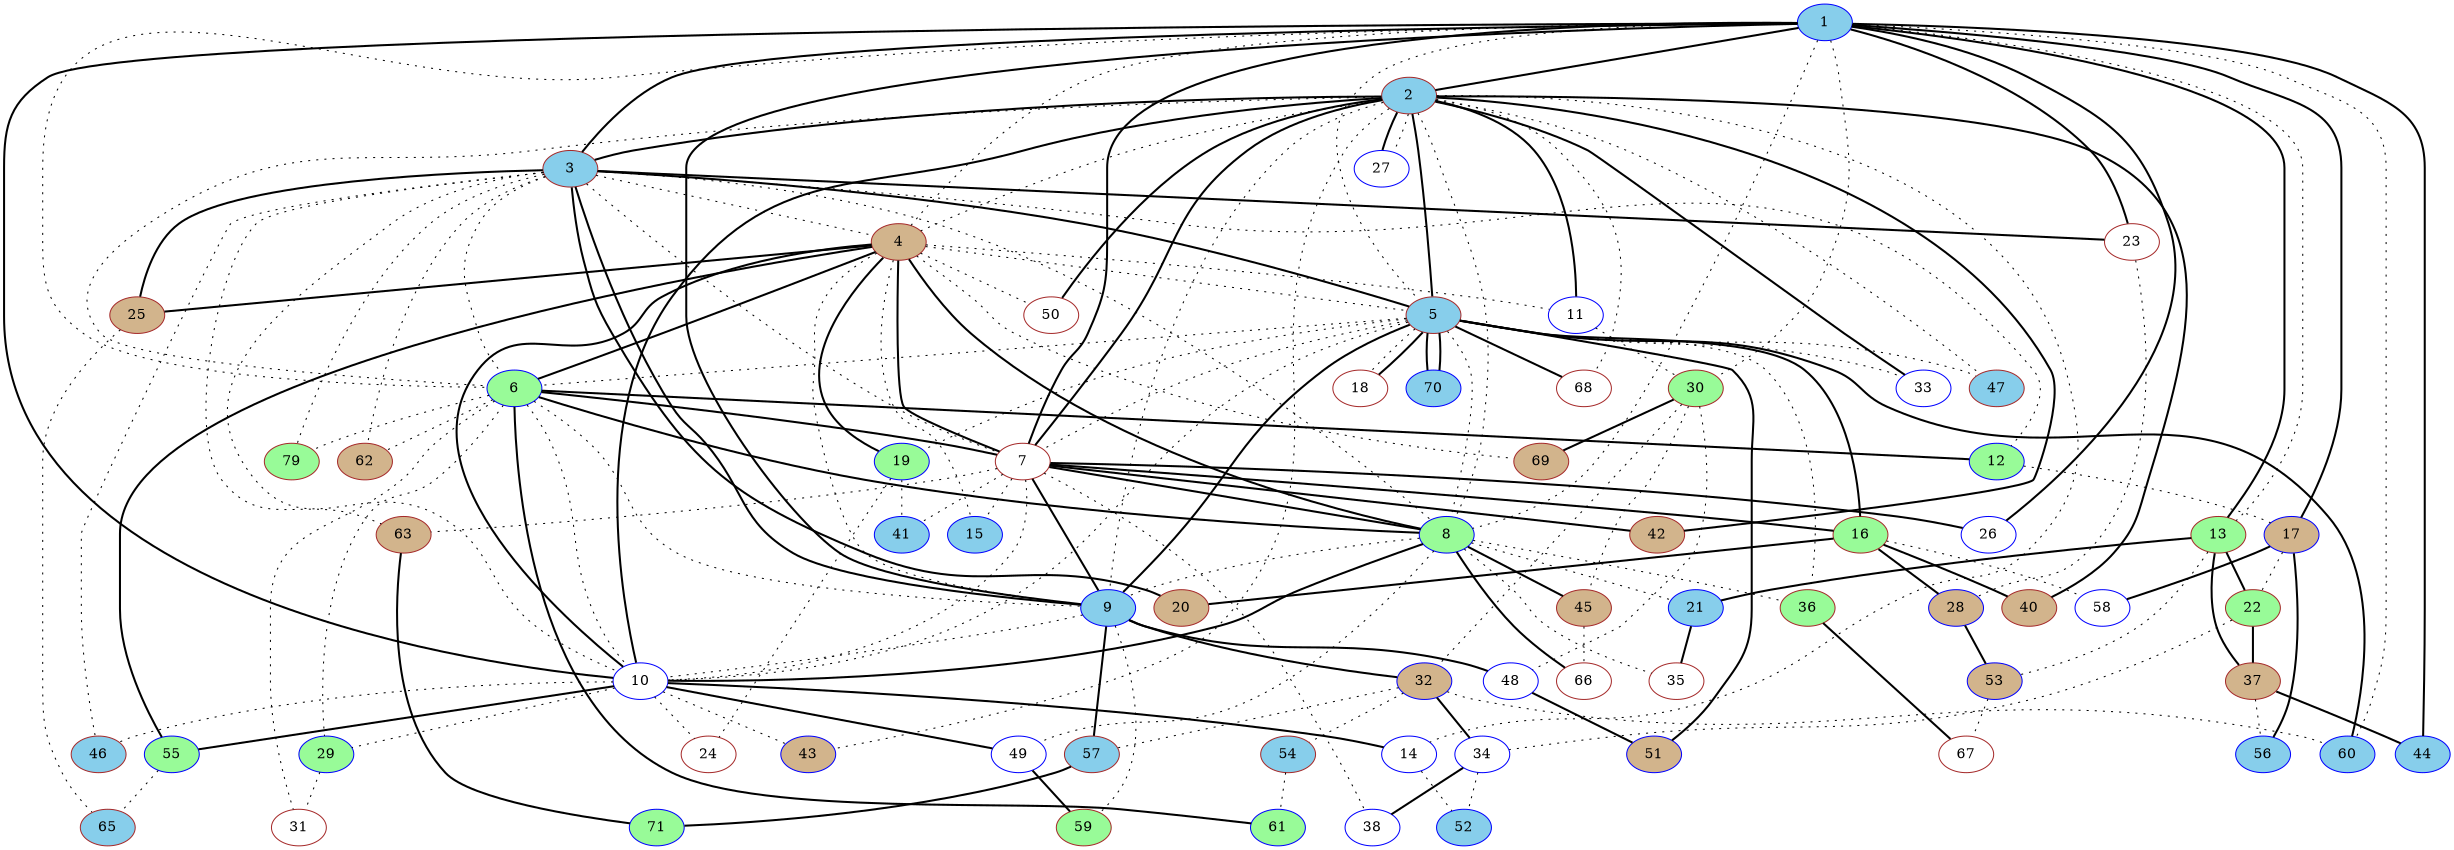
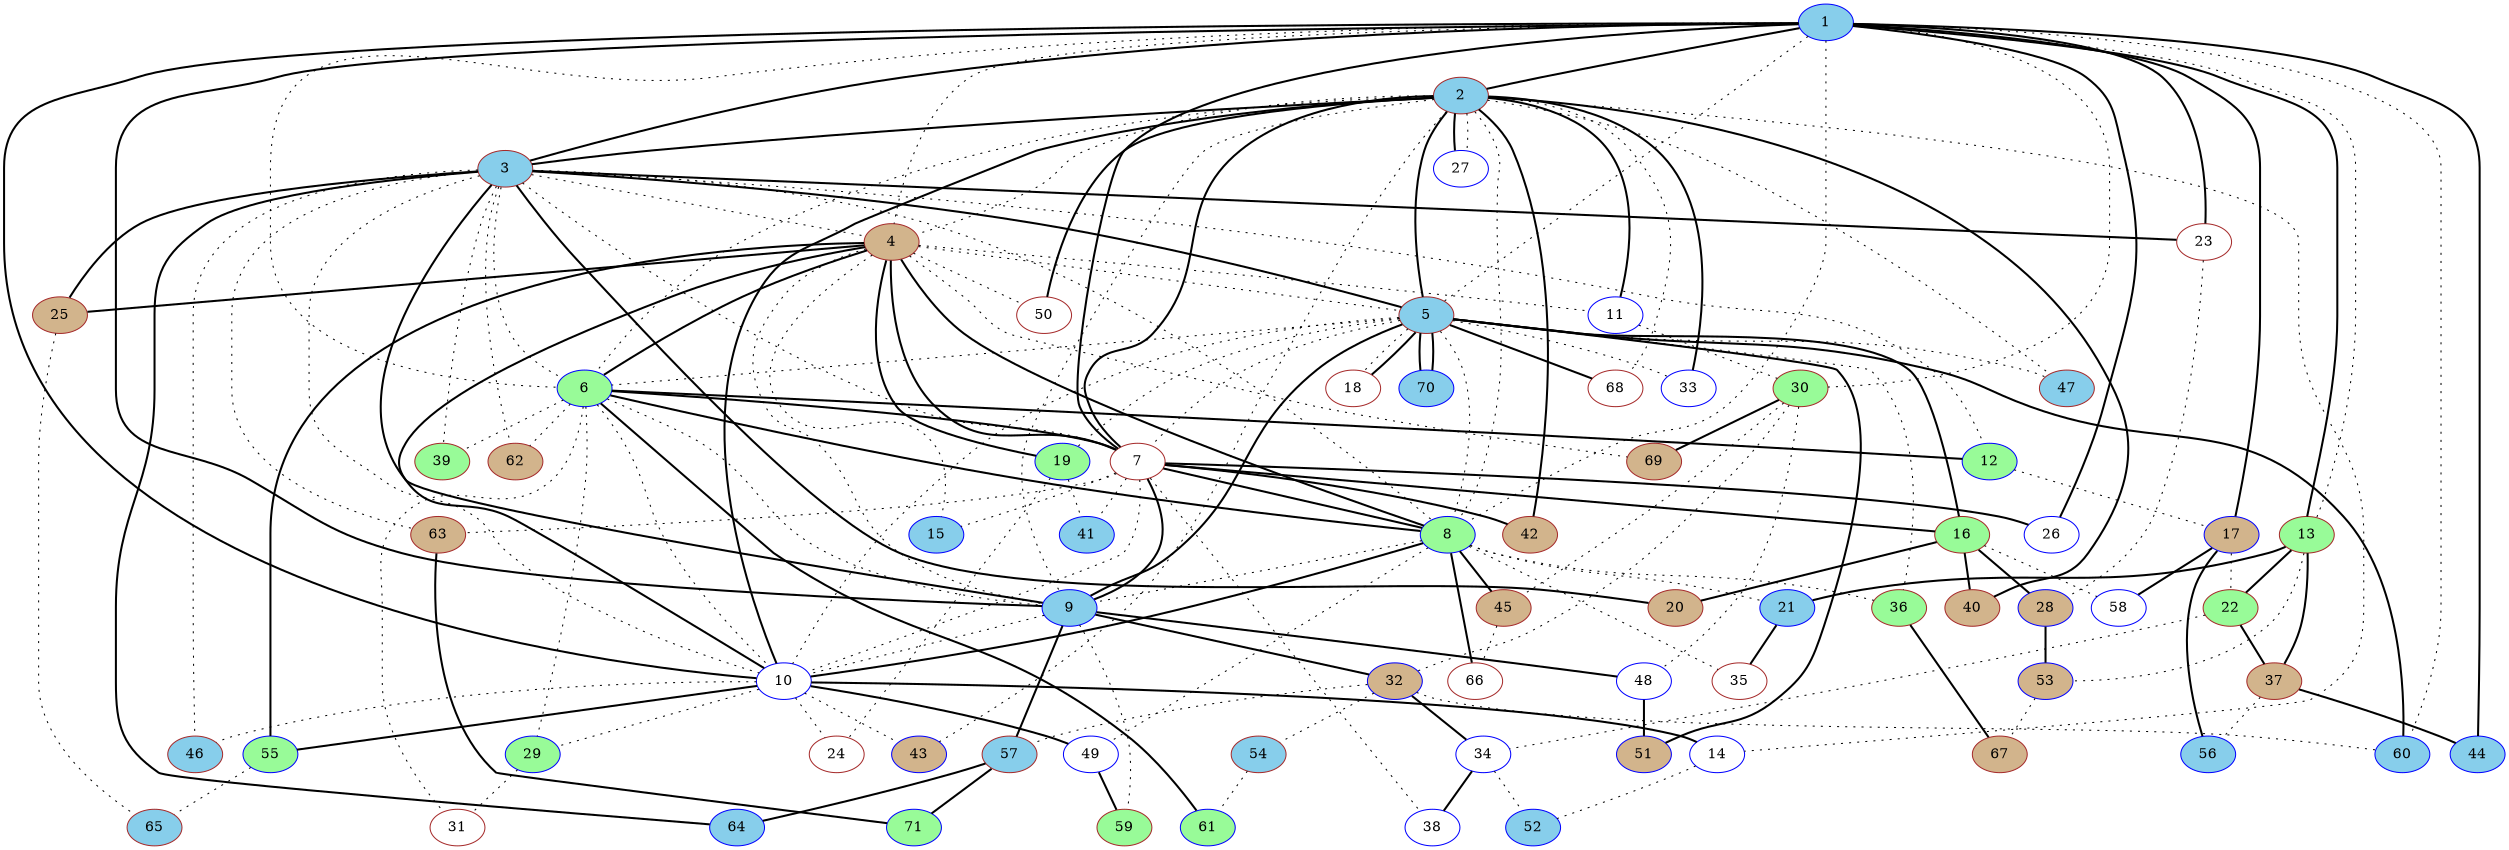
node "79": label "79" -> "39"
node "67": fillcolor white -> tan
node "64": added
